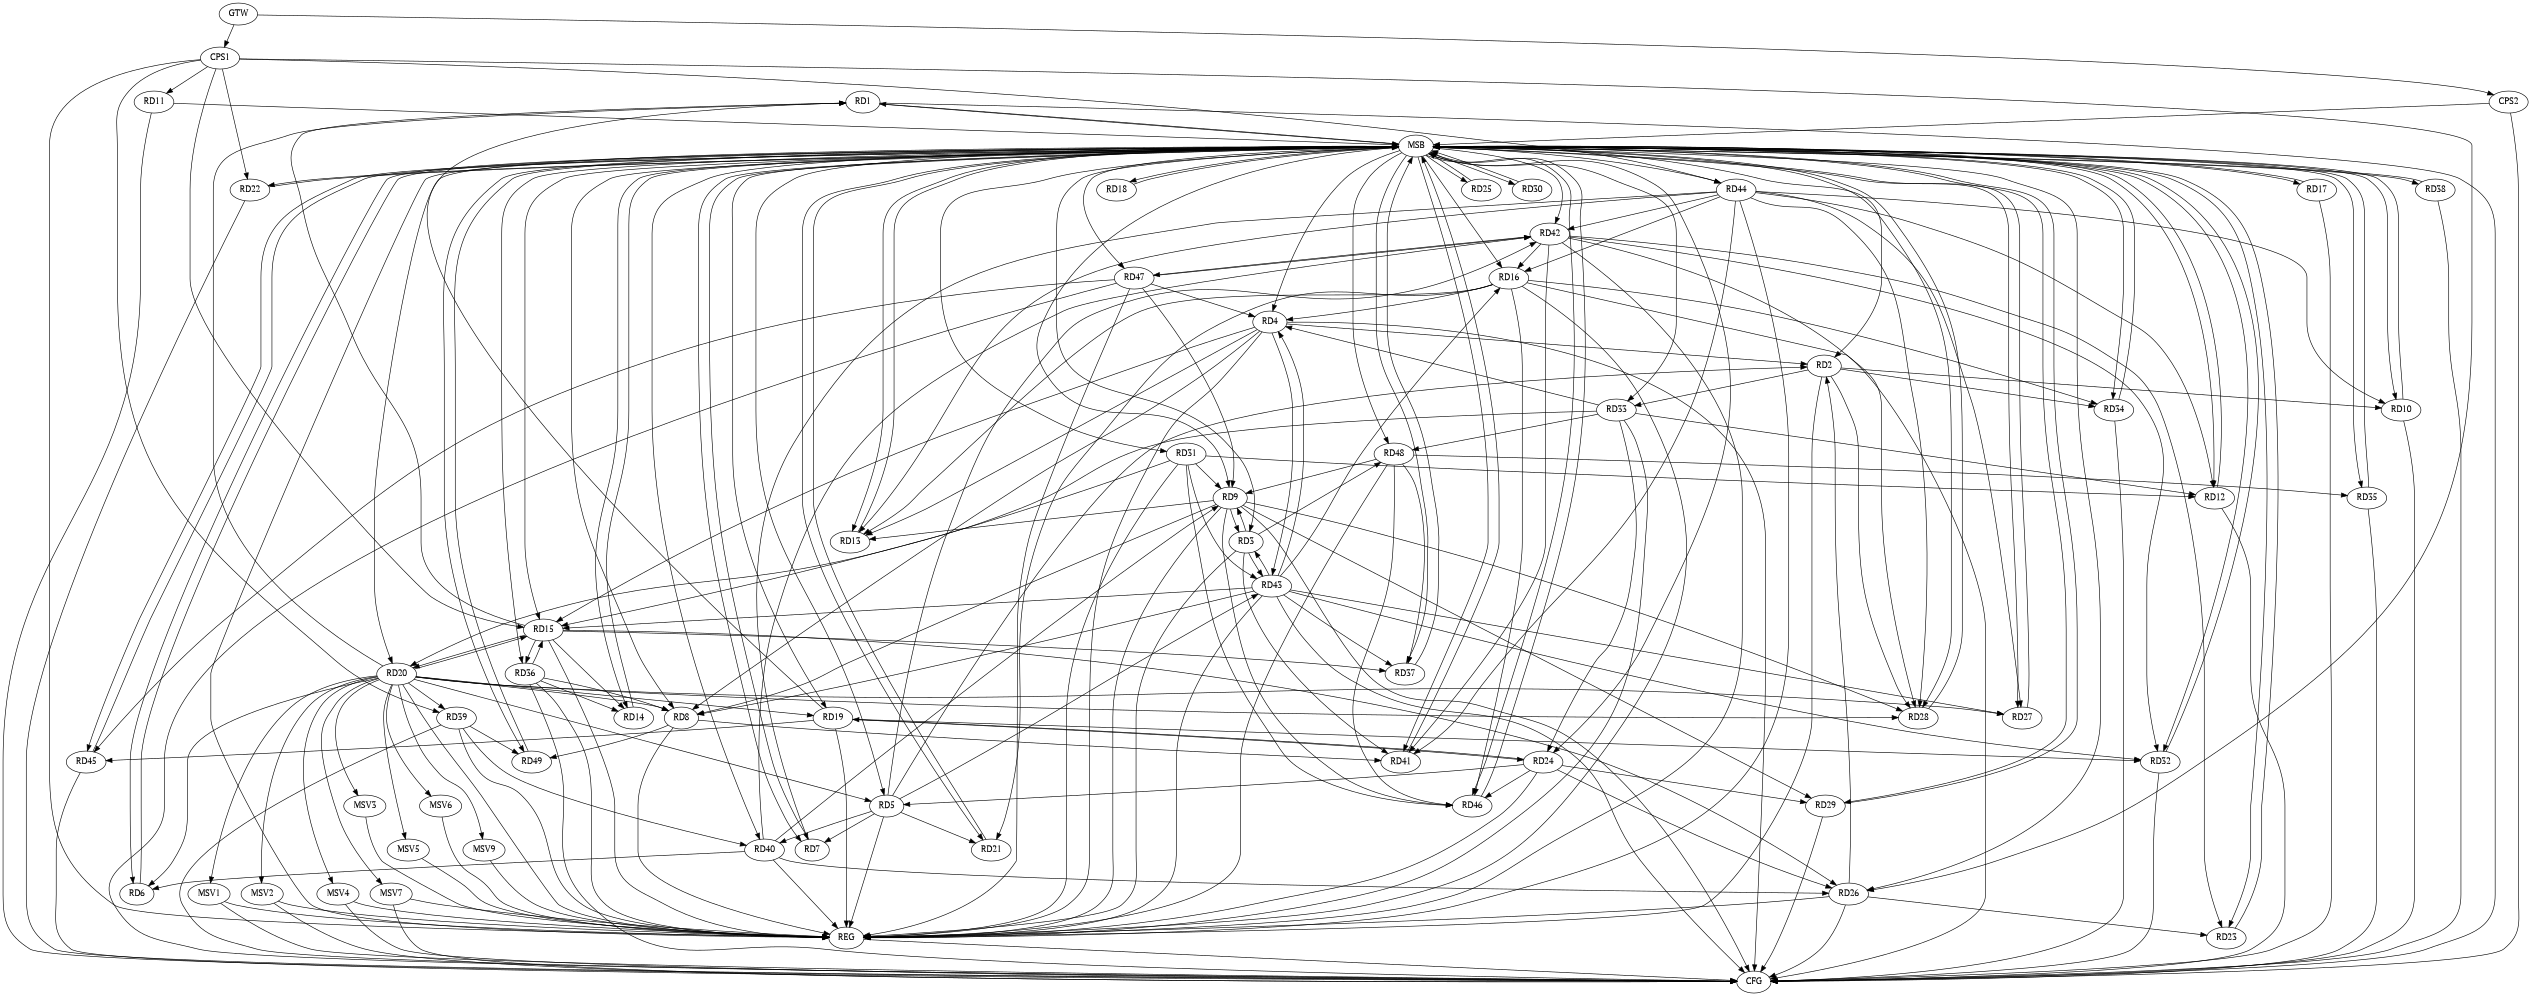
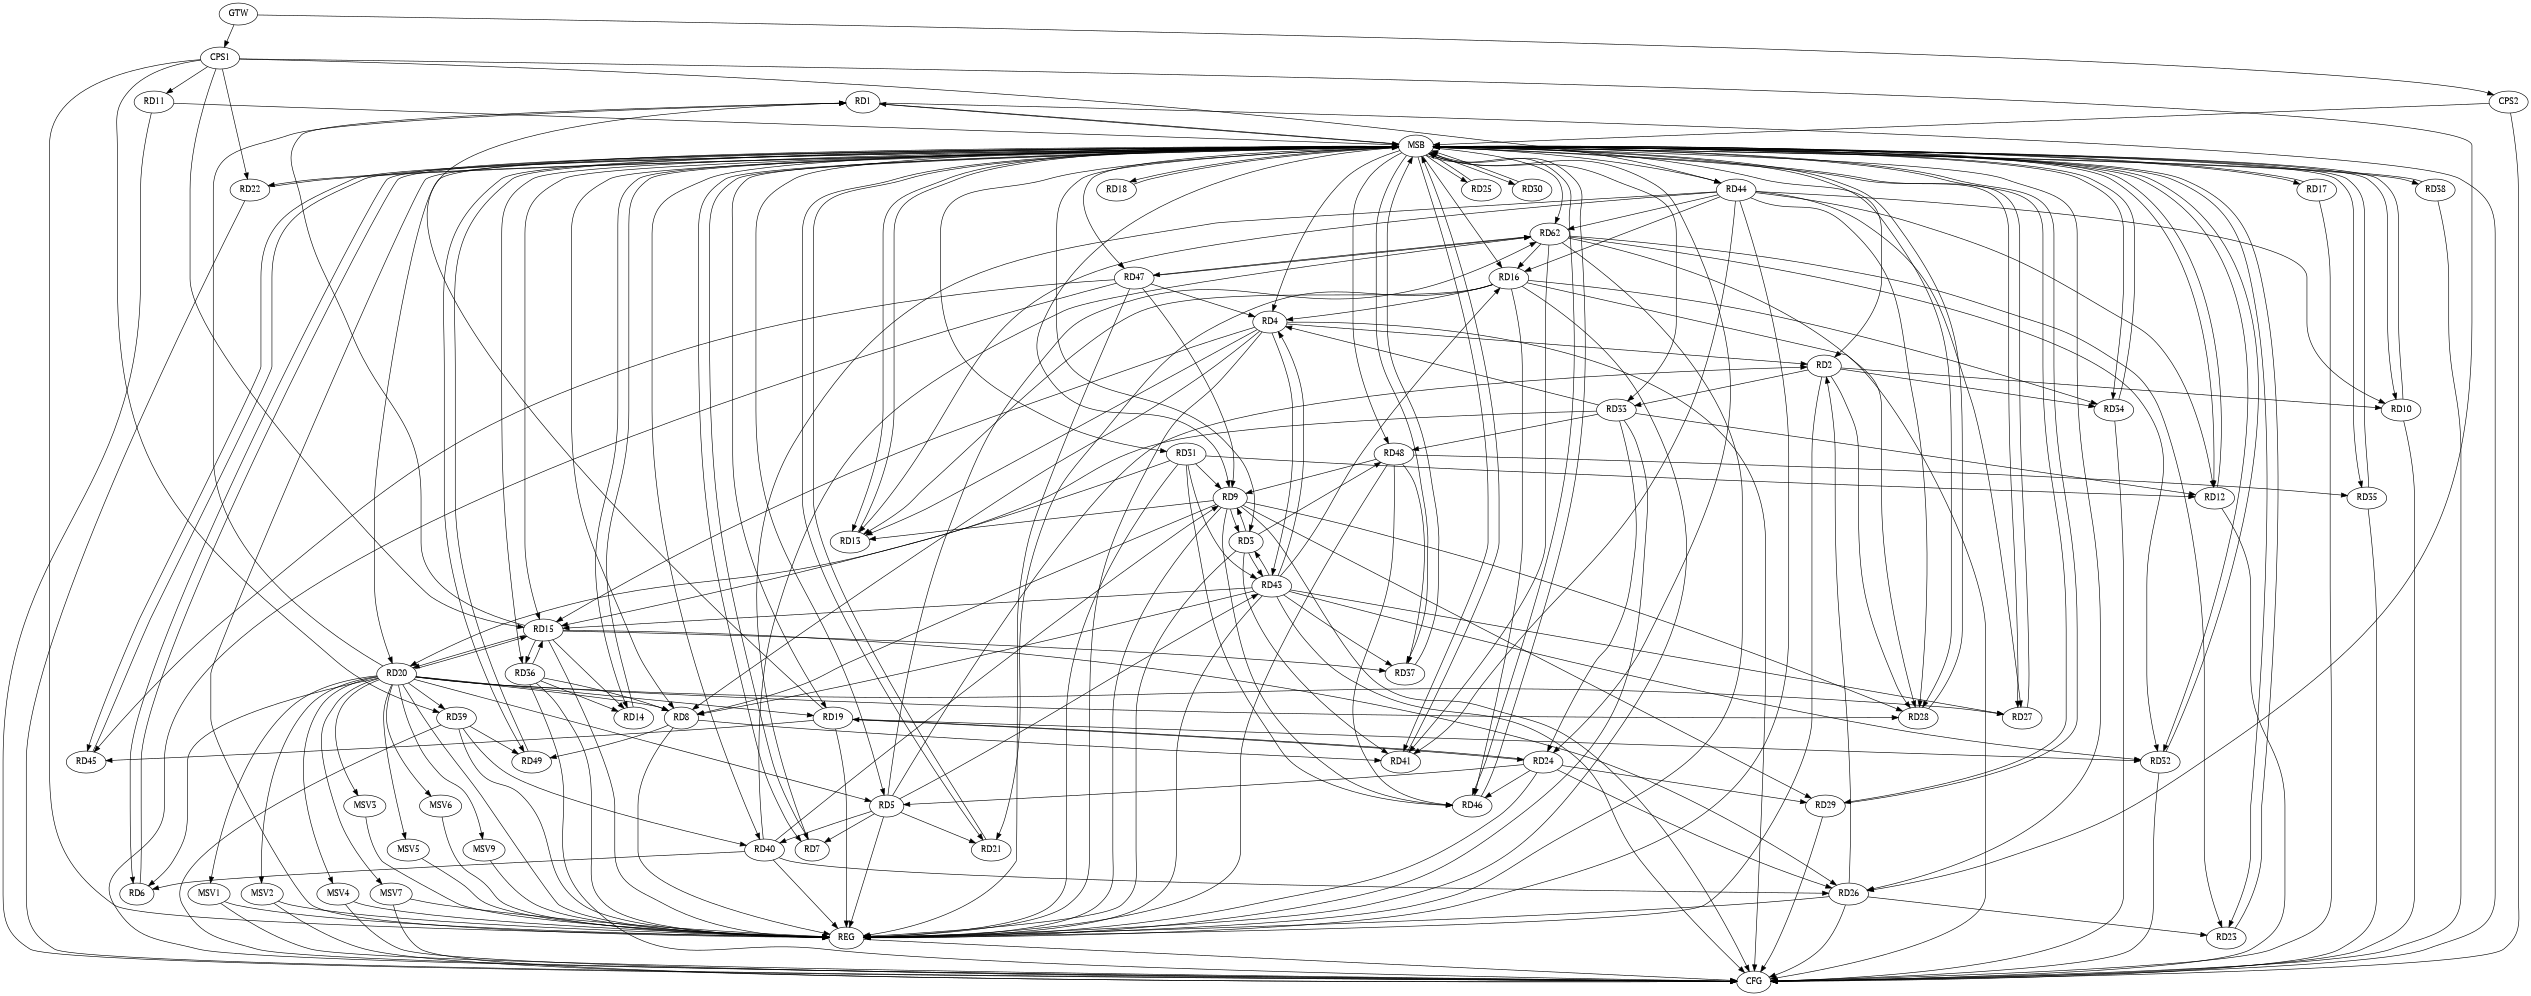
node "RD42": label "RD42" -> "RD62"
edge "RD45" -> "CFG": removed
